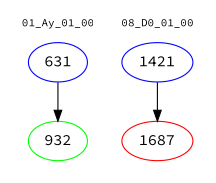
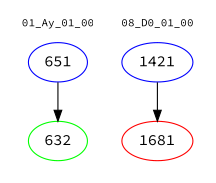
node "631": label "631" -> "651"
node "932": label "932" -> "632"
node "1687": label "1687" -> "1681"
